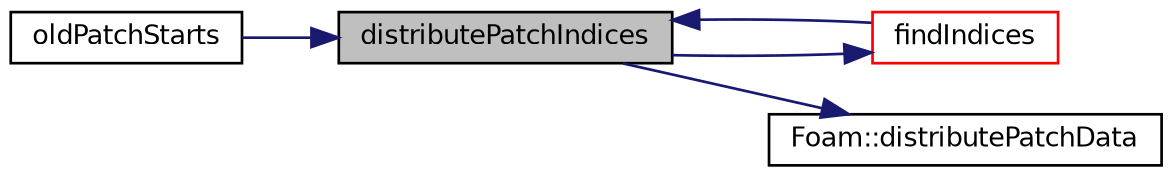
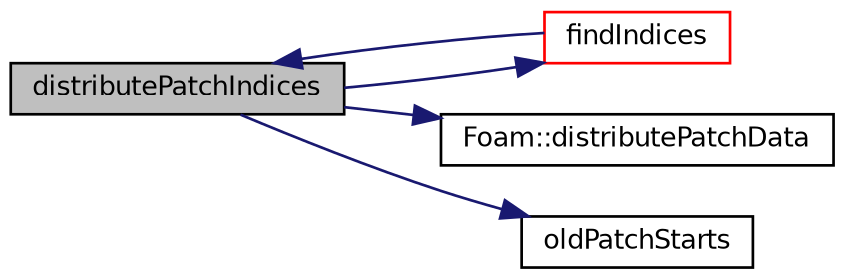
edge "oldPatchStarts" -> "distributePatchIndices": reversed
